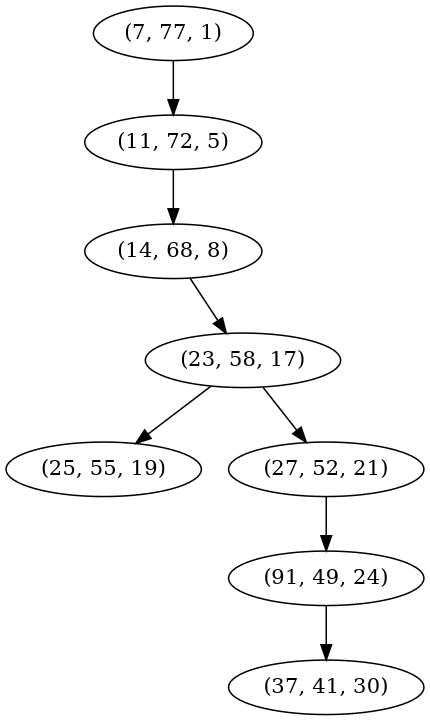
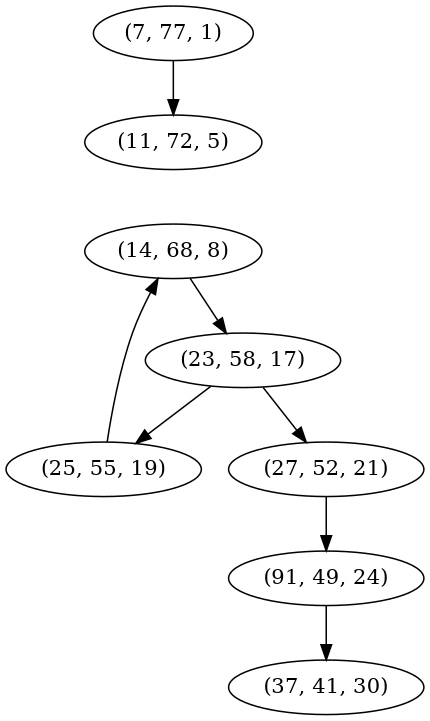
edge "(11, 72, 5)" -> "(14, 68, 8)": now "(25, 55, 19)" -> "(14, 68, 8)"
